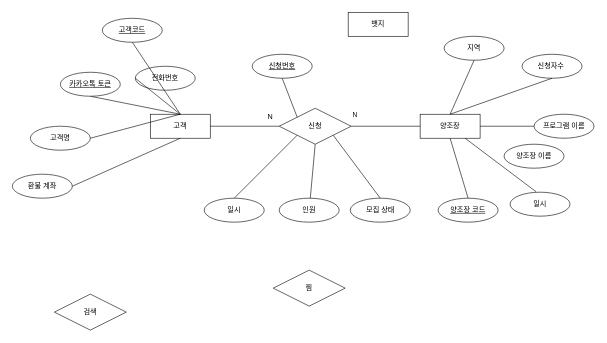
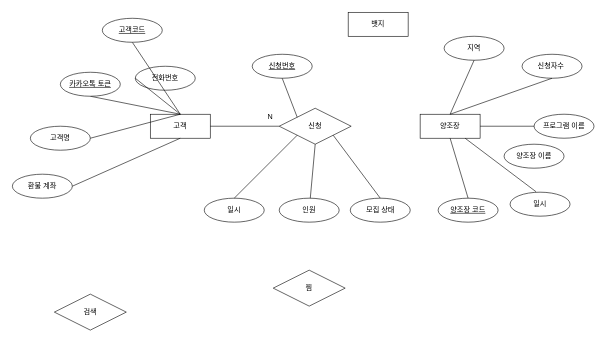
edge "신청" -- "양조장": removed, label "N"
